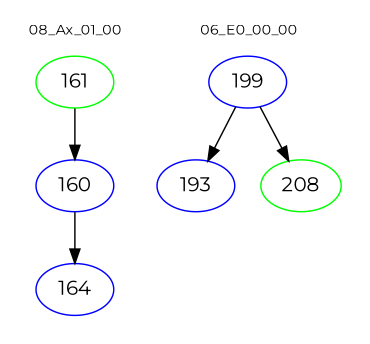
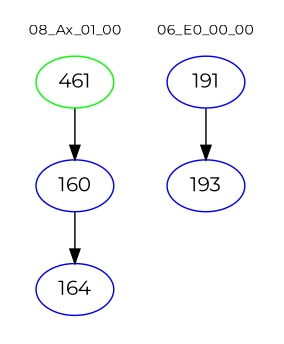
node "161": label "161" -> "461"
node "199": label "199" -> "191"
node "208": removed
